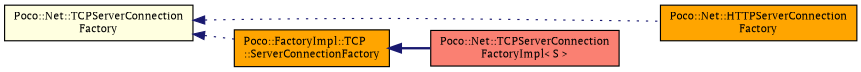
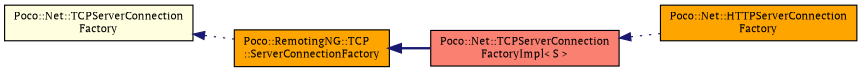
edge "Poco::Net::HTTPServerConnection Factory" -> "Poco::Net::TCPServerConnection Factory": now "Poco::Net::HTTPServerConnection Factory" -> "Poco::Net::TCPServerConnection FactoryImpl< S >"
node "Poco::FactoryImpl::TCP ::ServerConnectionFactory": label "Poco::FactoryImpl::TCP ::ServerConnectionFactory" -> "Poco::RemotingNG::TCP ::ServerConnectionFactory"
